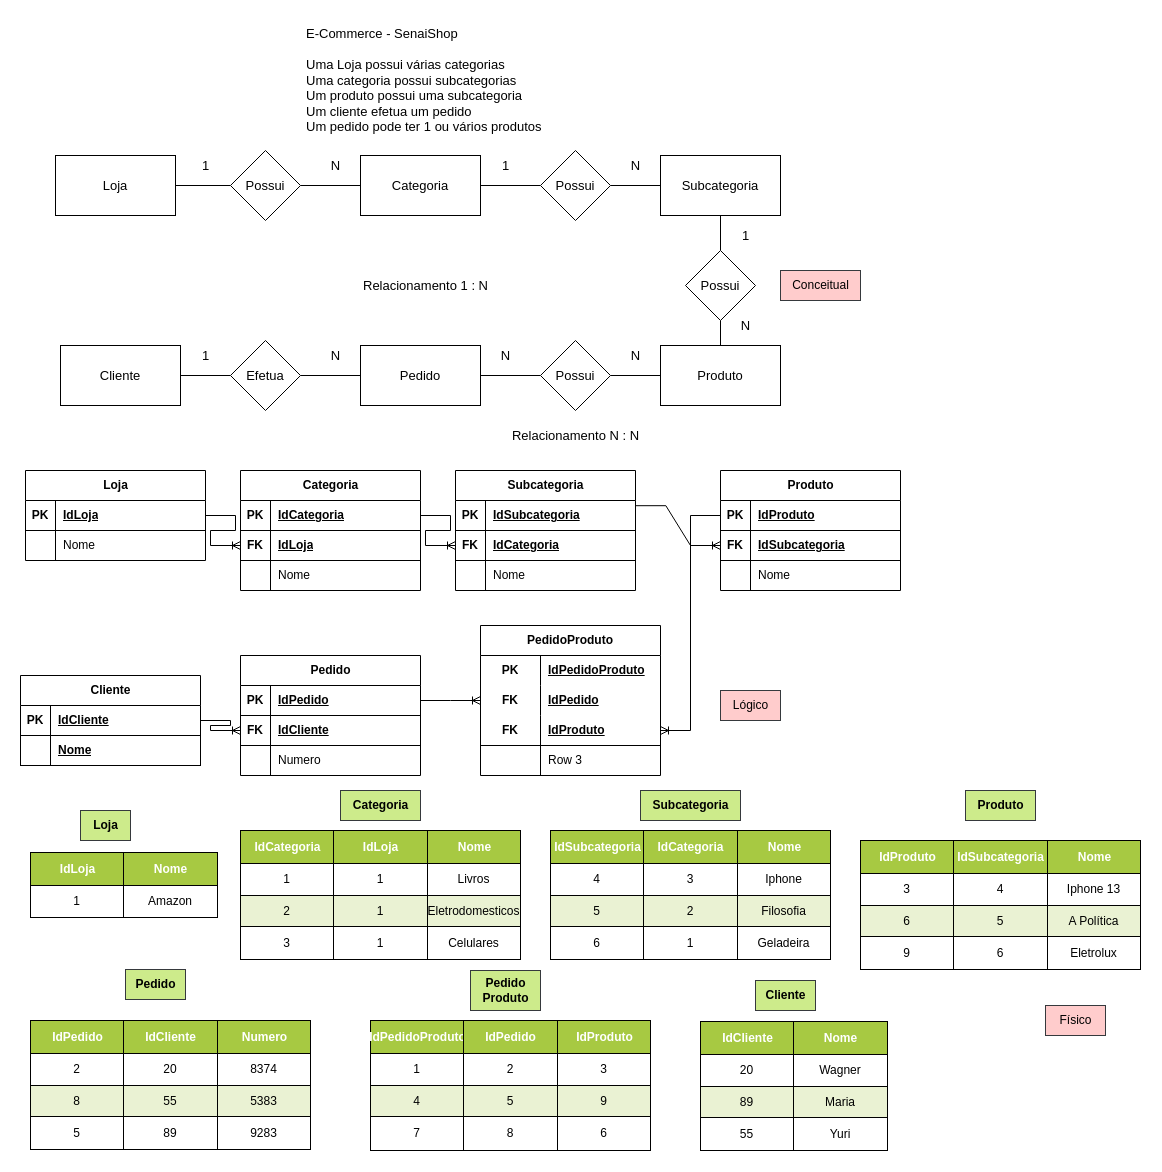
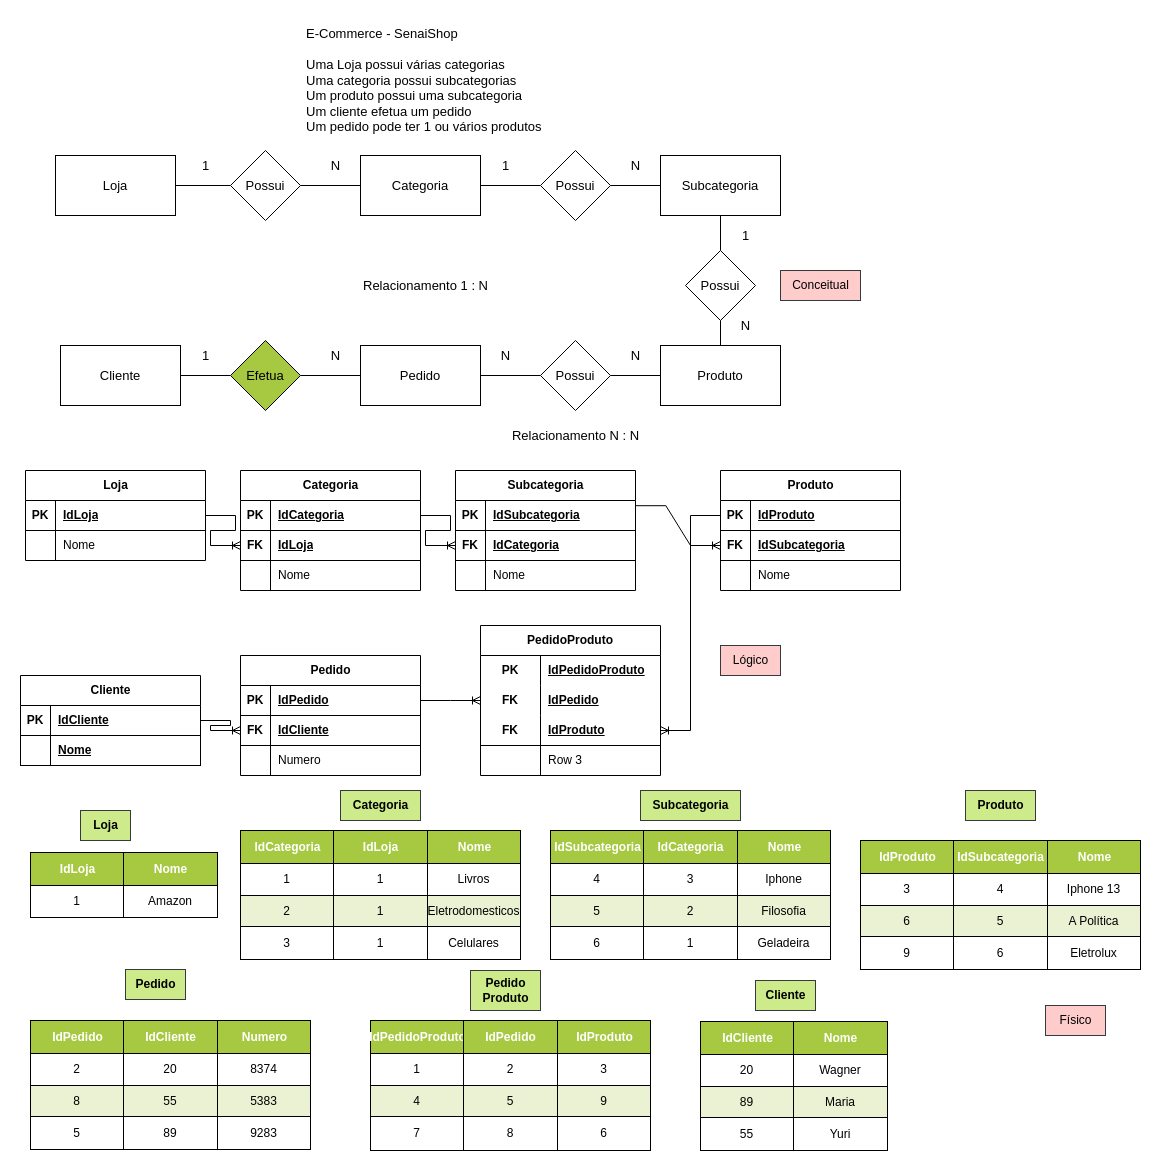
node "Efetua": fillcolor #ffffff -> #a7c942
node "Lógico": moved (751, 706) -> (751, 661)
